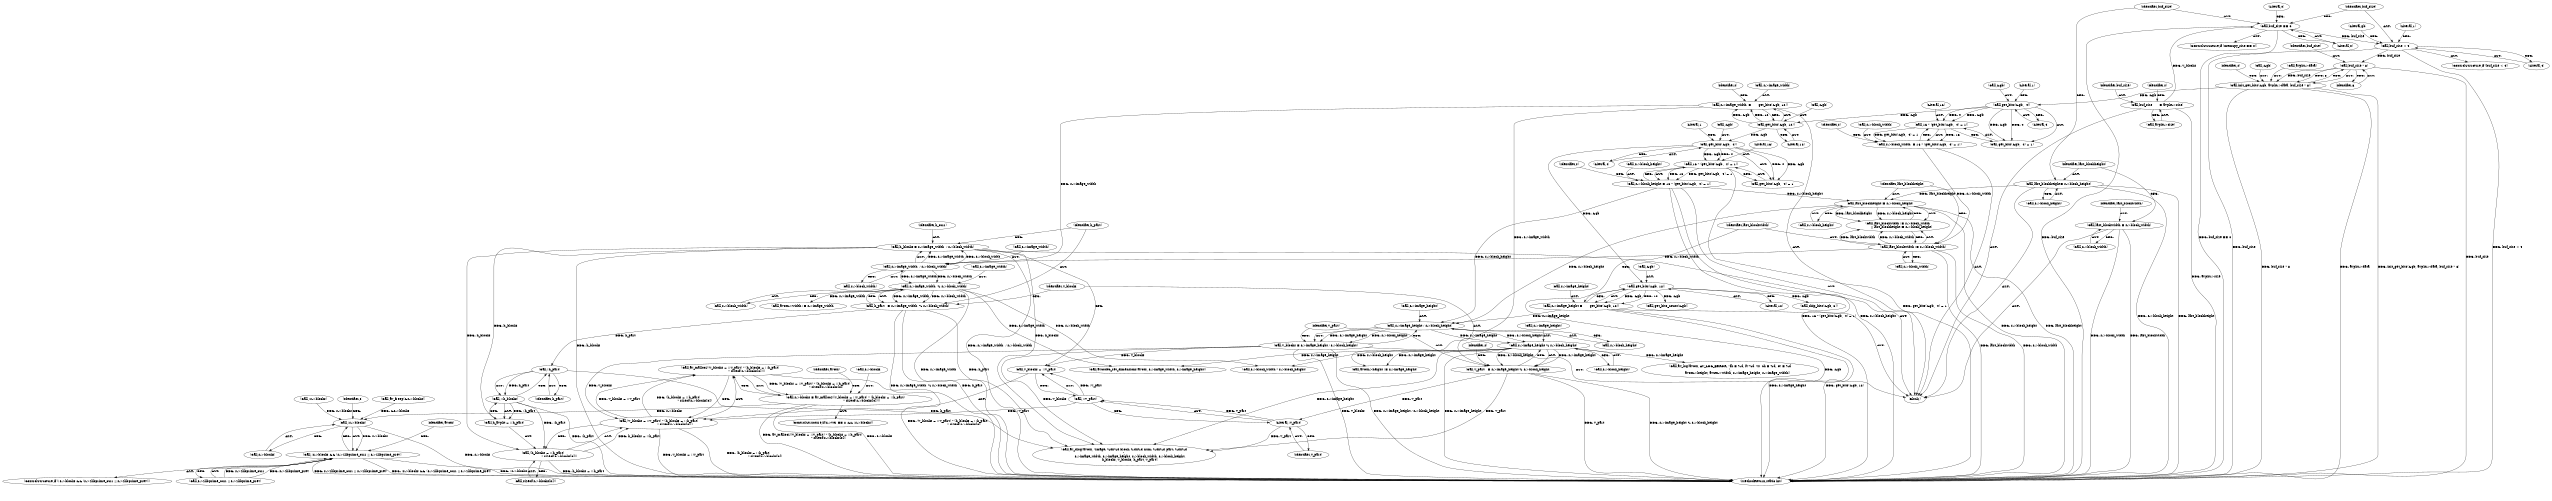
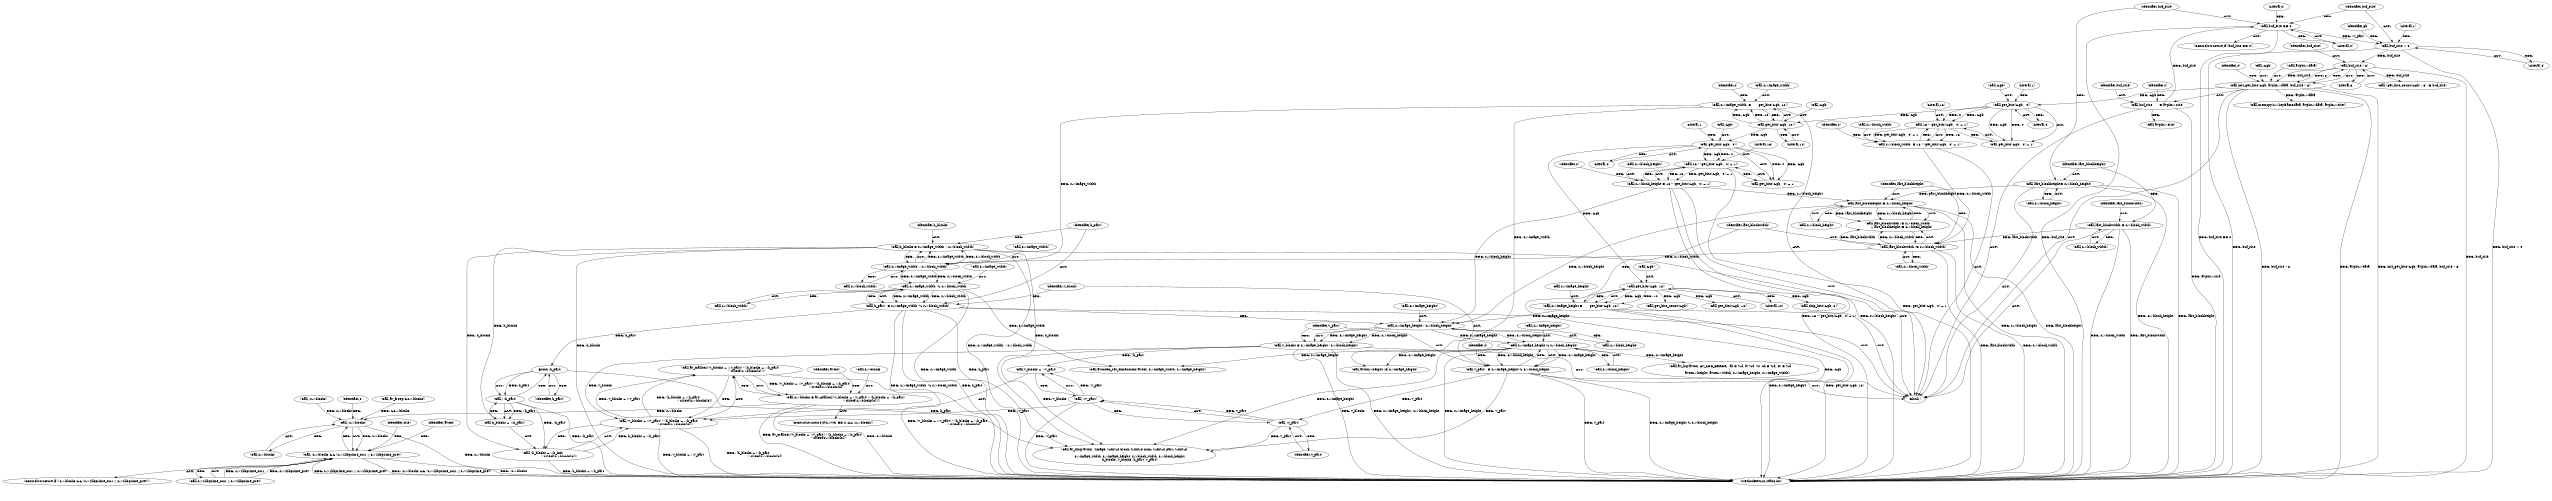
node "(Literal,gb)": label "(Literal,gb)" -> "(Identifier,gb)"
edge "(Call,buf_size == 0)" -> "(Call,buf_size < 4)": label "DDG: buf_size" -> "DDG: !v_part"
node "(ControlStructure,if (memcpy_size == 0))": label "(ControlStructure,if (memcpy_size == 0))" -> "(ControlStructure,if (buf_size == 0))"
edge "(Call,buf_size       = avpkt->size)" -> "(Call,buf_size == 0)": label "DDG: v_blocks" -> "DDG: buf_size"
node "(ControlStructure,if (buf_size < 4))": removed
node "(Identifier,8)": label "(Identifier,8)" -> "(Literal,8)"
node "(Call,(get_bits_count(&gb) / 8) != buf_size)": added
node "(Call,memcpy(s->keyframedata, avpkt->data, avpkt->size))": added
edge "(Call,avpkt->size)" -> "(Call,buf_size       = avpkt->size)": now "(Call,init_get_bits(&gb, avpkt->data, buf_size * 8))" -> "(Call,buf_size       = avpkt->size)"
edge "(Call,last_blockheight= s->block_height)" -> "(Call,last_blockheight!= s->block_height)": label "DDG: last_blockheight" -> "DDG: part_blockheight"
edge "(Call,init_get_bits(&gb, avpkt->data, buf_size * 8))" -> "(Block,)": added, label "AST:"
node "(Identifier,h_curr)": label "(Identifier,h_curr)" -> "(Identifier,h_blocks)"
edge "(Call,last_blockwidth = s->block_width)" -> "(Call,last_blockwidth != s->block_width)": added, label "DDG: last_blockwidth"
edge "(Call,h_blocks = s->image_width  / s->block_width)" -> "(Call,v_blocks + !!v_part)": now "(Call,h_blocks = s->image_width  / s->block_width)" -> "(Call,s->image_width  / s->block_width)"
node "(Identifier,v_blocks)": label "(Identifier,v_blocks)" -> "(Identifier,v_block)"
node "(Call,avctx->width != s->image_width)": removed
node "(Call,get_bits(&gb, 16))": added
edge "(Call,h_part   = s->image_width  % s->block_width)" -> "(Block,)": added, label "AST:"
edge "(Call,v_blocks = s->image_height / s->block_height)" -> "(Call,s->image_height / s->block_height)": now "(Call,h_part   = s->image_width  % s->block_width)" -> "(Call,s->image_height / s->block_height)"
edge "(Call,v_blocks = s->image_height / s->block_height)" -> "(Call,v_blocks + !!v_part)": label "DDG: v_blocks" -> "DDG: !h_part"
node "(Call,!h_part)": label "(Call,!h_part)" -> "(Block,!h_part)"
node "(Call,s->block_width * s->block_height)": removed
edge "(Call,v_part   = s->image_height % s->block_height)" -> "(Block,)": added, label "AST:"
edge "(Call,v_blocks + !!v_part)" -> "(Call,!!v_part)": label "DDG: " -> "CFG: "
node "(Call,!!h_blocks)": label "(Call,!!h_blocks)" -> "(Call,!!h_part)"
node "(Identifier,size)": added
node "(Call,h_avpkt + !!h_part)": label "(Call,h_avpkt + !!h_part)" -> "(Call,h_blocks + !!h_part)"
node "(Literal,!v_part)": label "(Literal,!v_part)" -> "(Call,!v_part)"
node "(Call,(h_blocks + !!h_part) * sizeof(s->blocks[0]))": label "(Call,(h_blocks + !!h_part) * sizeof(s->blocks[0]))" -> "(Call,(h_blocks + !!h_init) * sizeof(s->blocks[0]))"
edge "(Call,!!v_part)" -> "(MethodReturn,static int)": added, label "DDG: !v_part"
node "(Call,sizeof(s->blocks[0]))": removed
